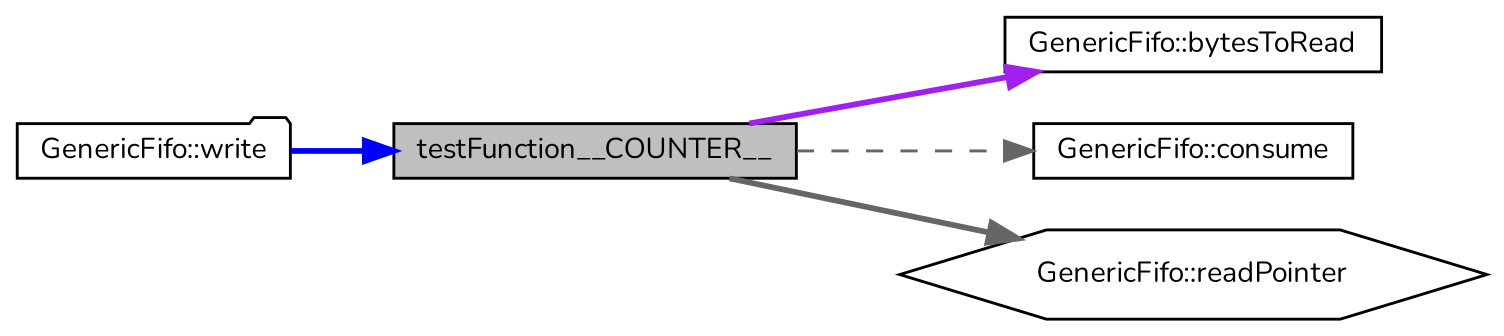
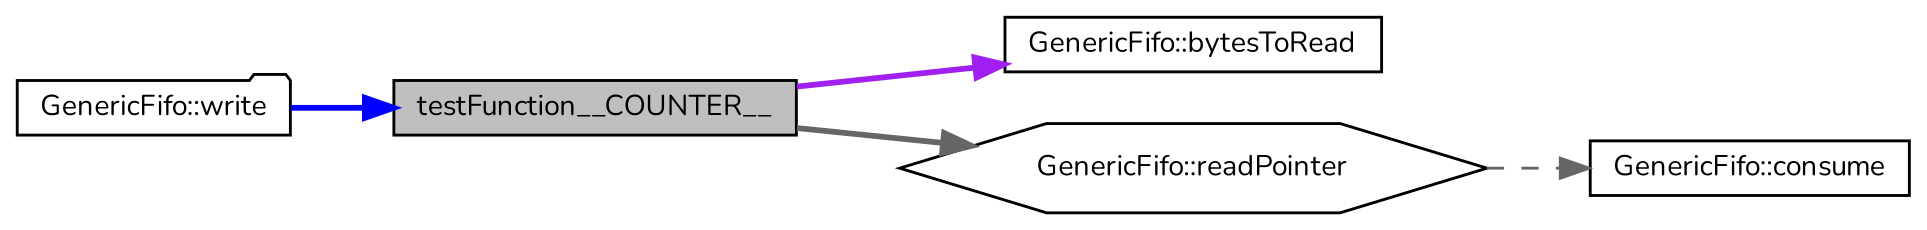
edge "testFunction__COUNTER__" -> "GenericFifo::consume": now "GenericFifo::readPointer" -> "GenericFifo::consume"
